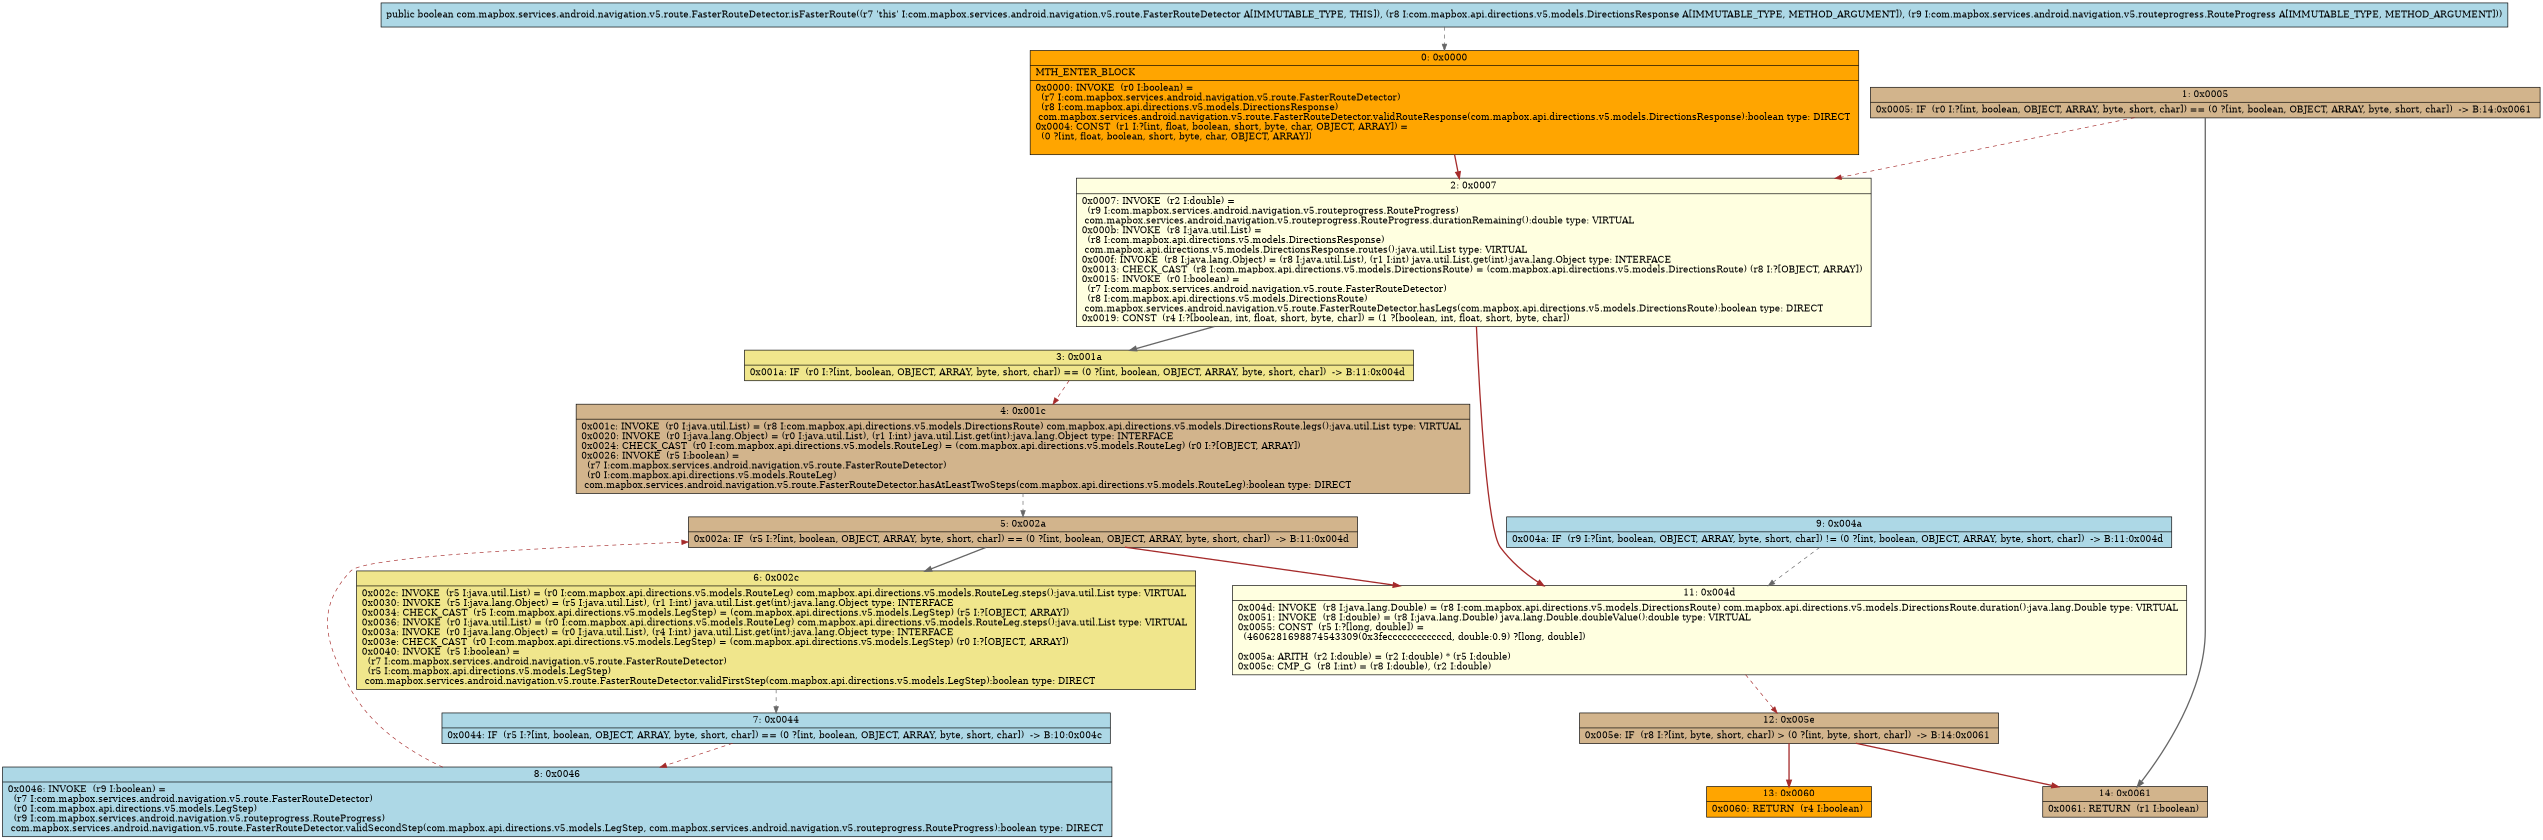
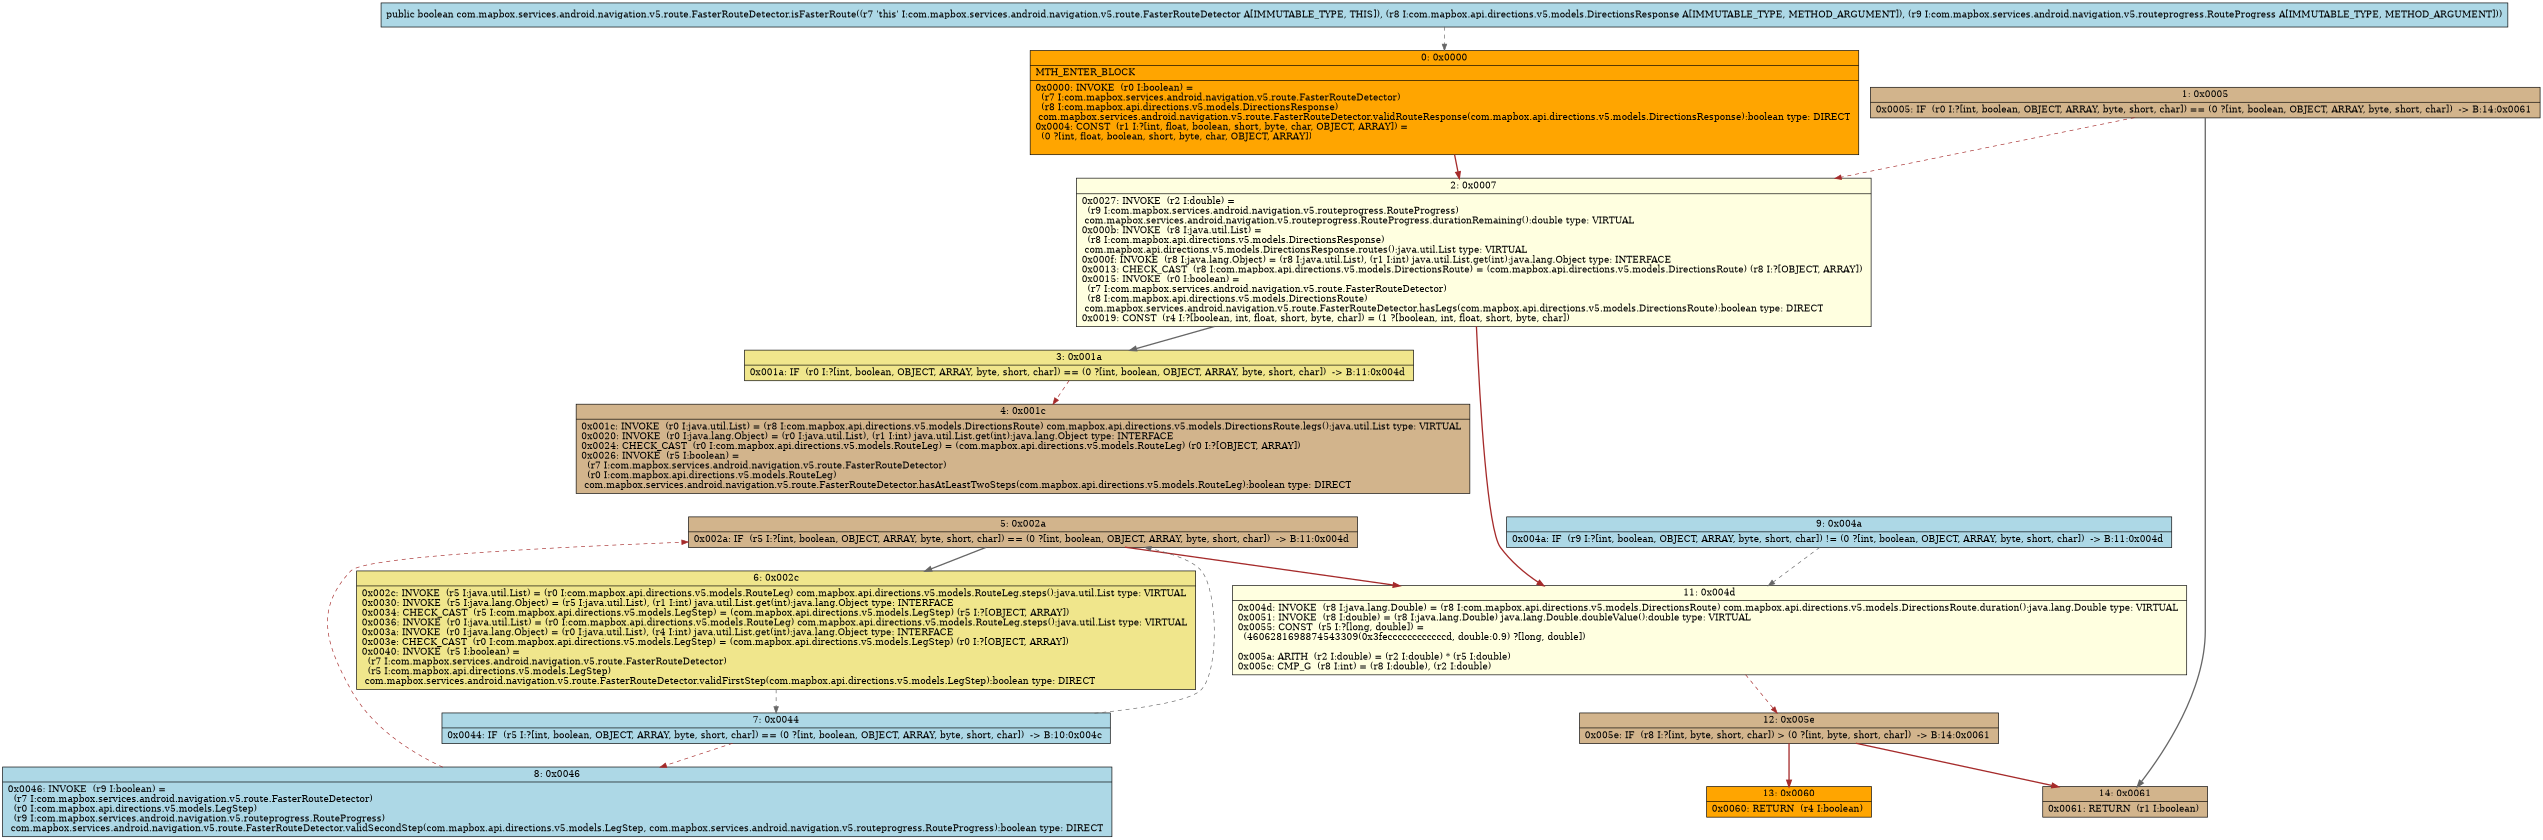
node "2: 0x0007": text "0x0007: INVOKE  (r2 I:double) =" -> "0x0027: INVOKE  (r2 I:double) ="
edge "4: 0x001c" -> "5: 0x002a": now "7: 0x0044" -> "5: 0x002a"
